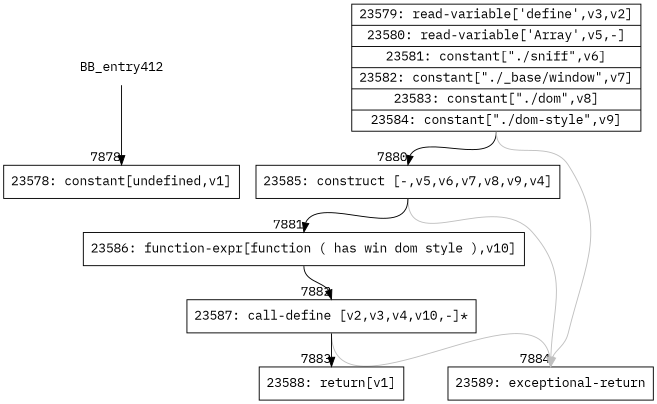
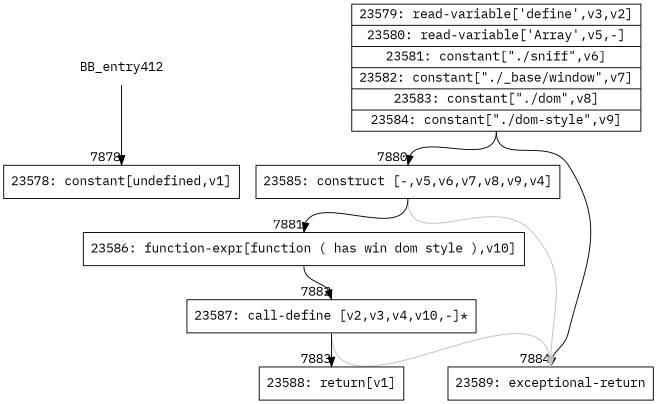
edge "23579: read-variable['define',v3,v2]" -> "23589: exceptional-return": color gray -> black
